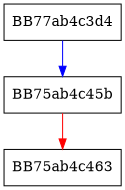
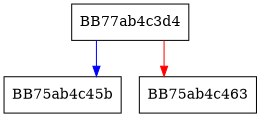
edge "BB75ab4c45b" -> "BB75ab4c463": now "BB77ab4c3d4" -> "BB75ab4c463"
